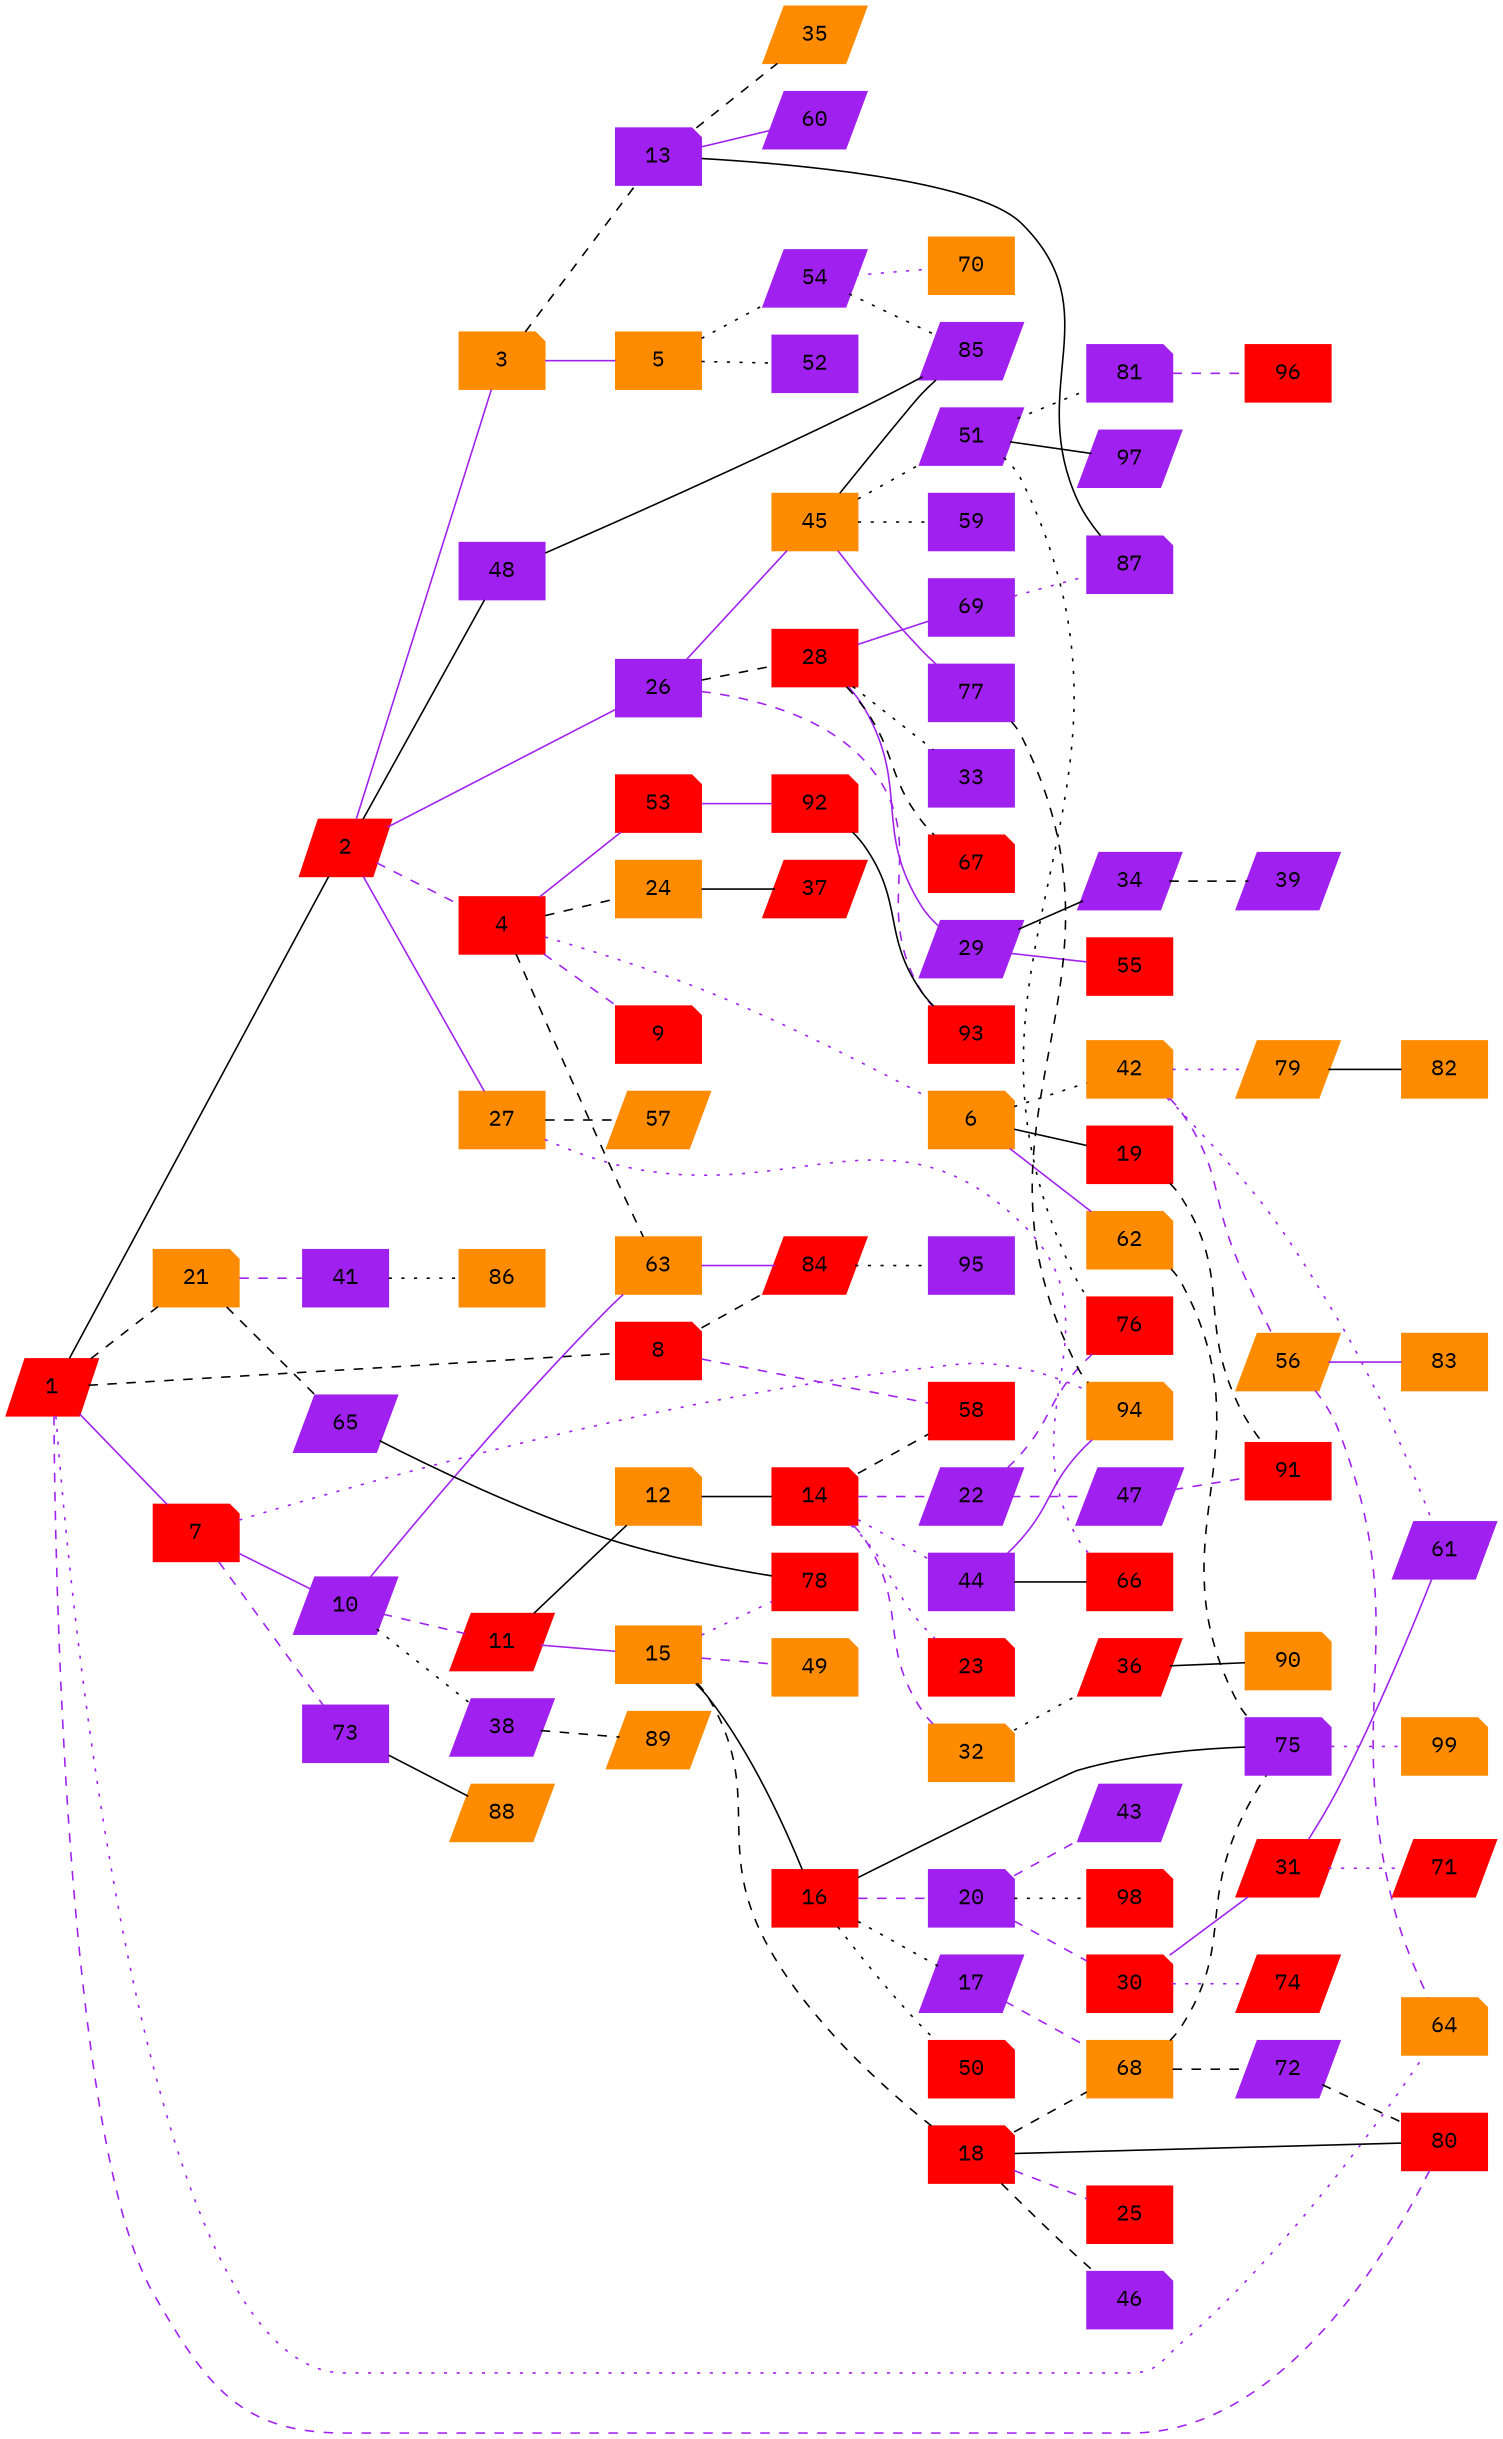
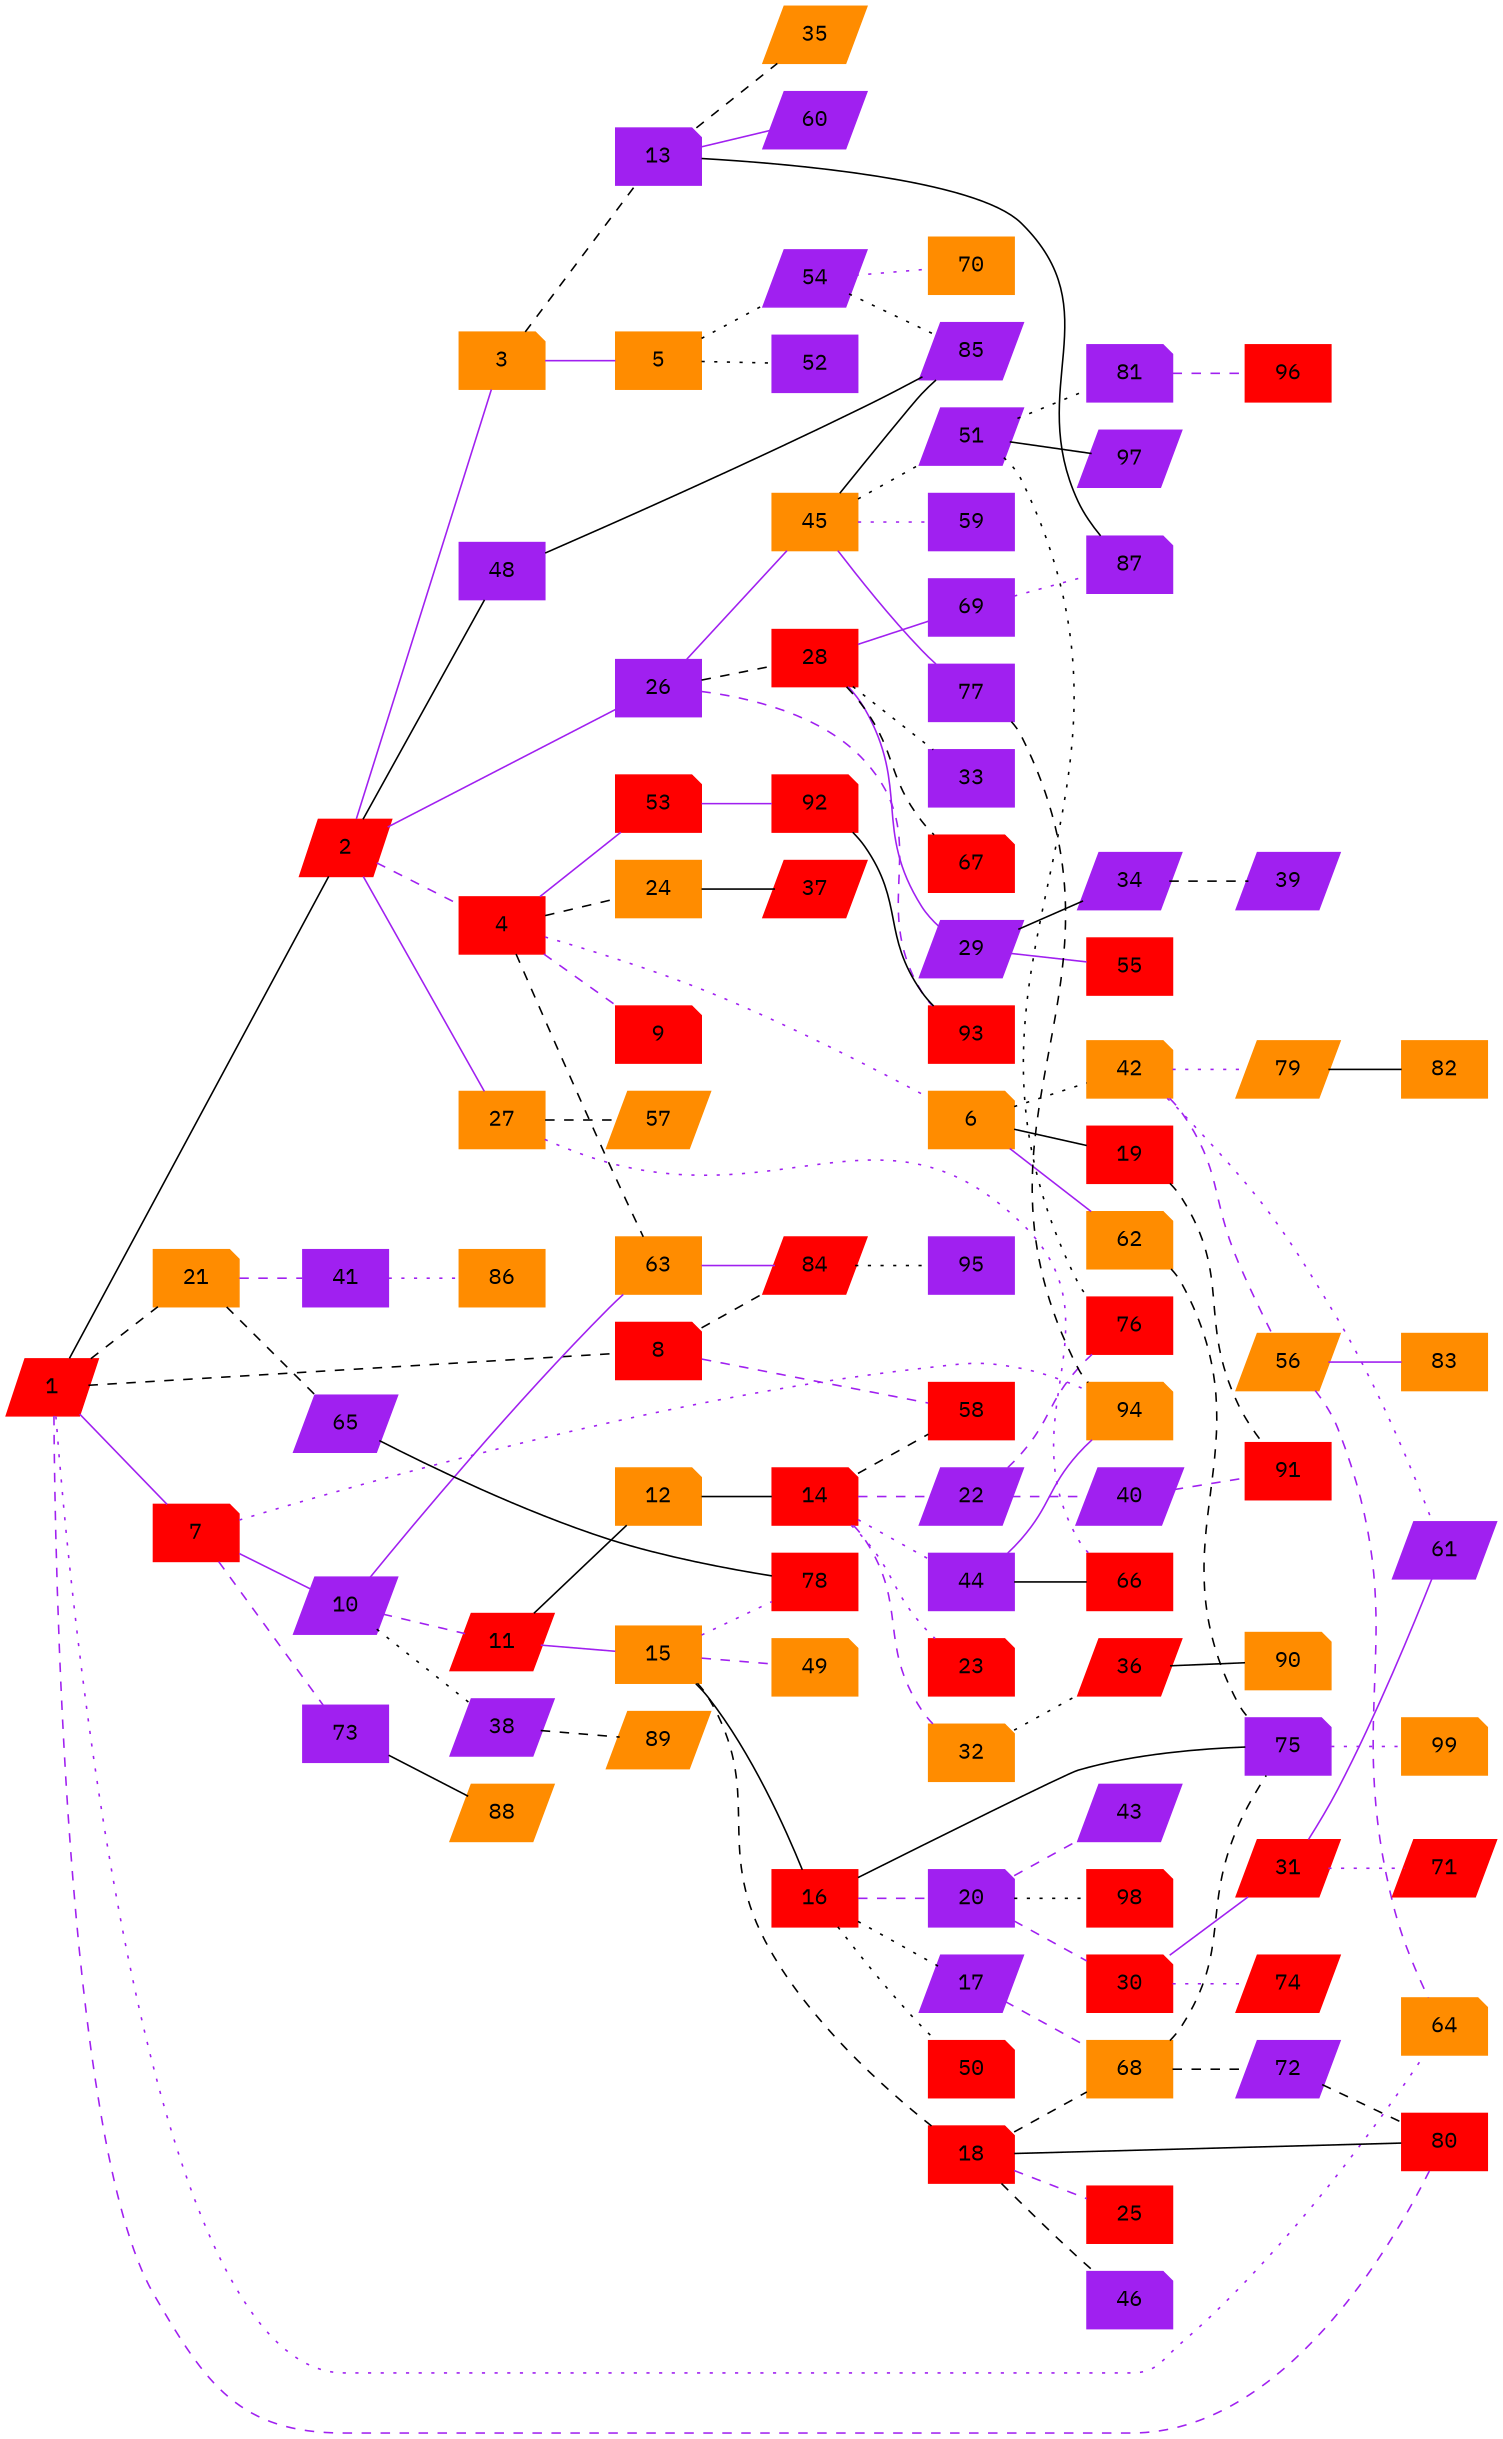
edge "45" -- "59": color black -> purple
edge "41" -- "86": color black -> purple
node "47": label "47" -> "40"
